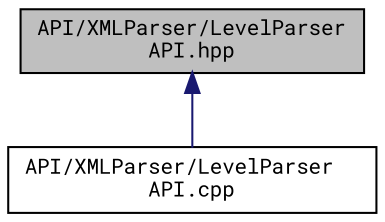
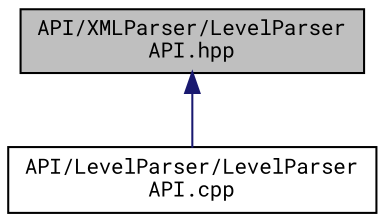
node "API/XMLParser/LevelParser API.cpp": label "API/XMLParser/LevelParser API.cpp" -> "API/LevelParser/LevelParser API.cpp"
